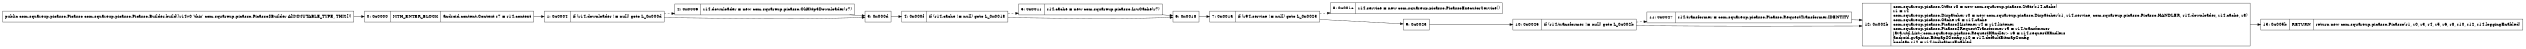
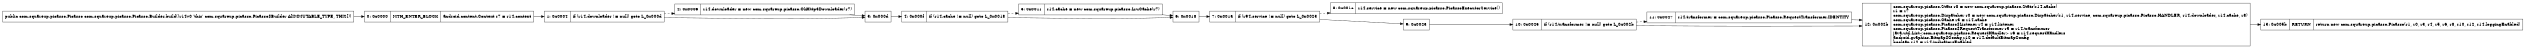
node "12: 0x002b": text "r1 = r4" -> "r1 = r7"
